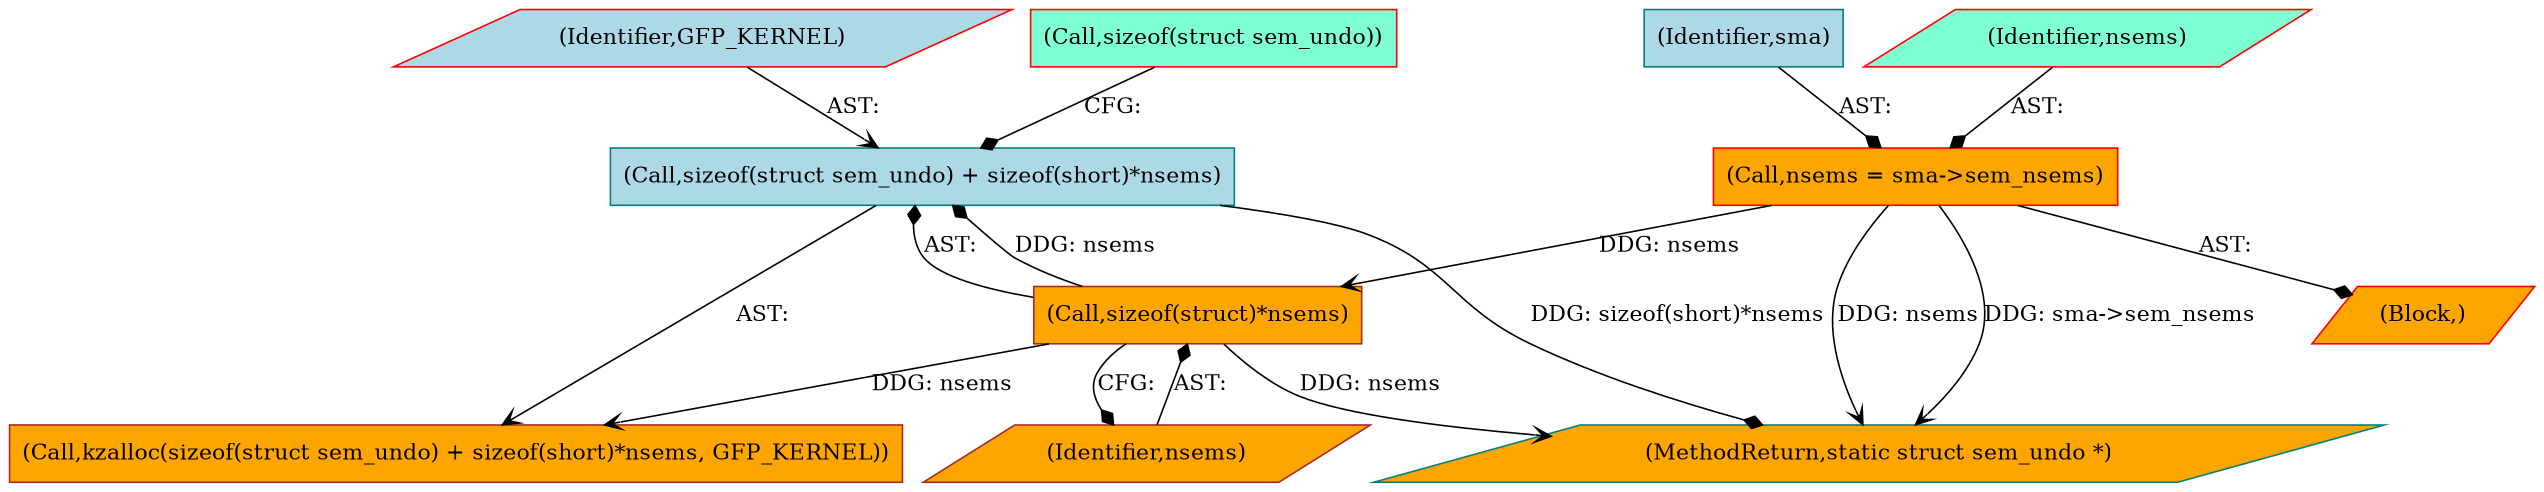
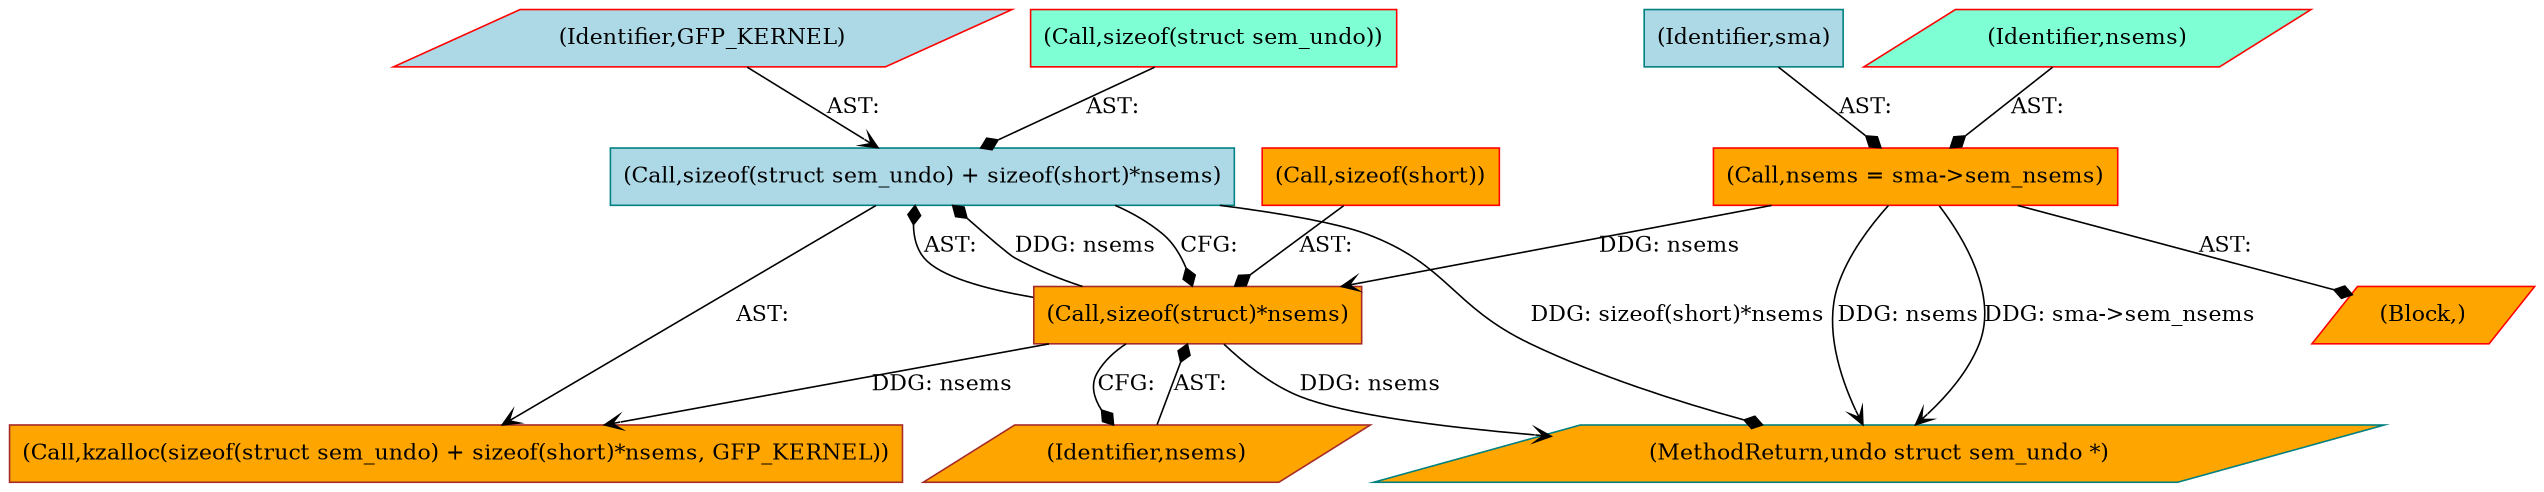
edge "(Call,sizeof(struct sem_undo))" -> "(Call,sizeof(struct sem_undo) + sizeof(short)*nsems)": label "CFG: " -> "AST: "
node "(Call,sizeof(short))": added
edge "(Call,sizeof(struct sem_undo) + sizeof(short)*nsems)" -> "(Call,sizeof(struct)*nsems)": added, label "CFG:"
node "(MethodReturn,static struct sem_undo *)": label "(MethodReturn,static struct sem_undo *)" -> "(MethodReturn,undo struct sem_undo *)"
